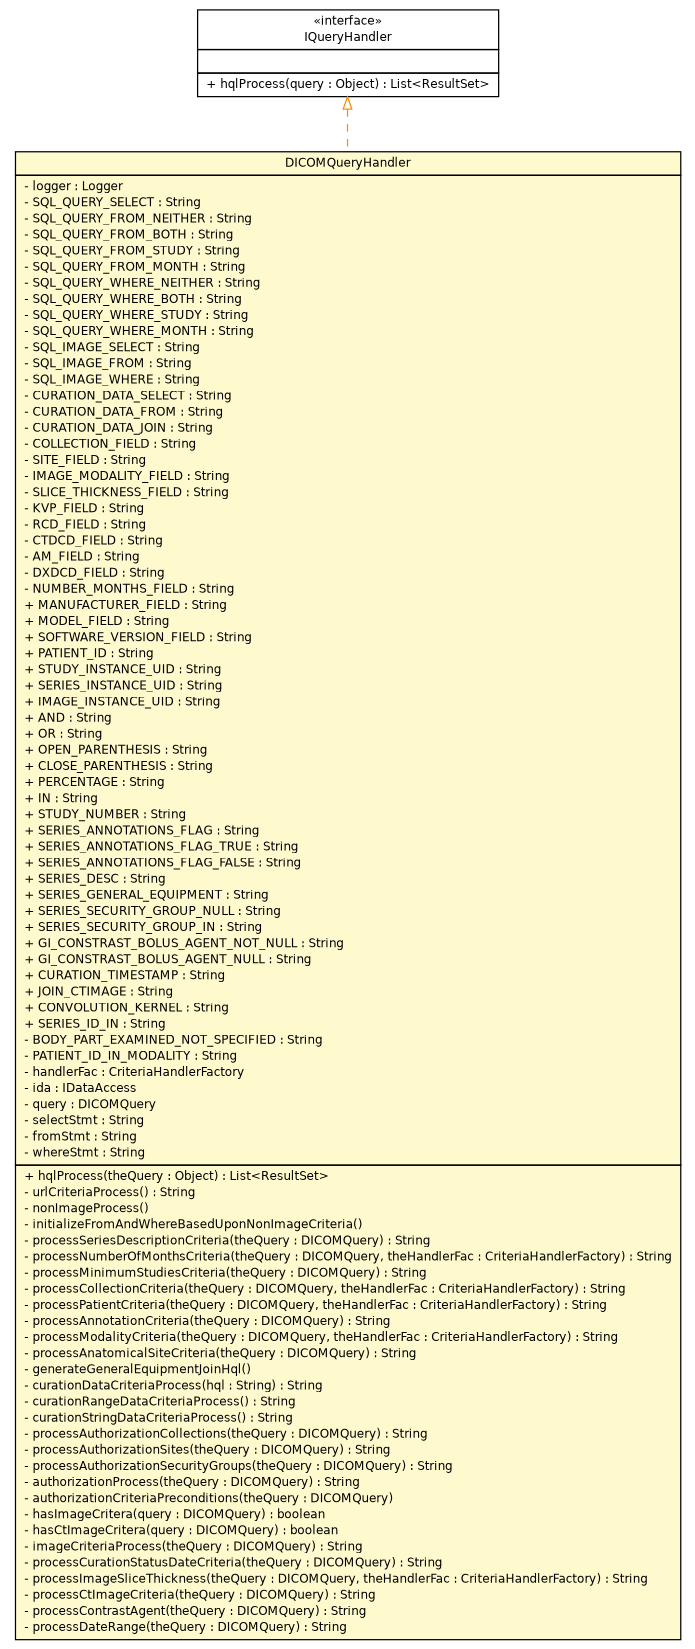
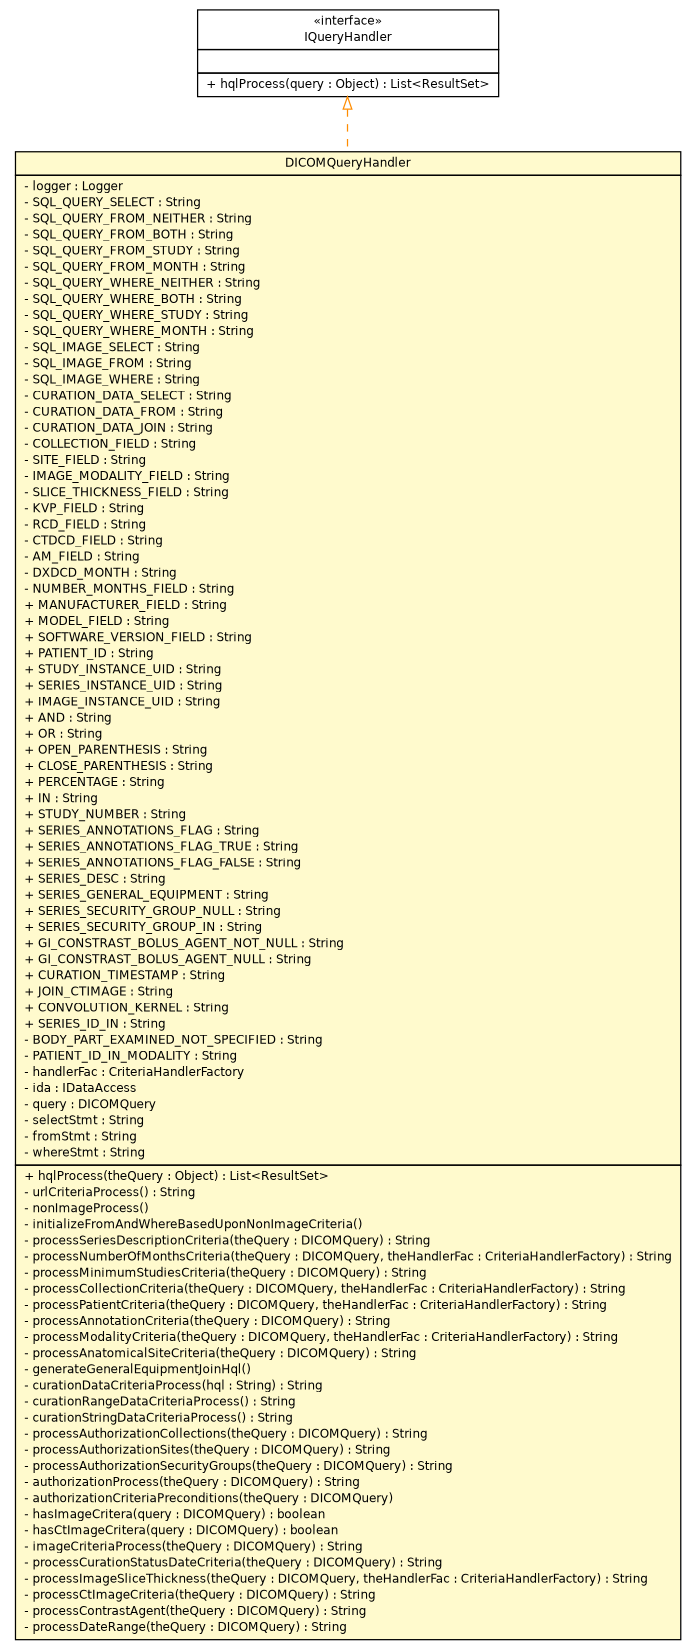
node "DICOMQueryHandler": text "- DXDCD_FIELD : String" -> "- DXDCD_MONTH : String"
